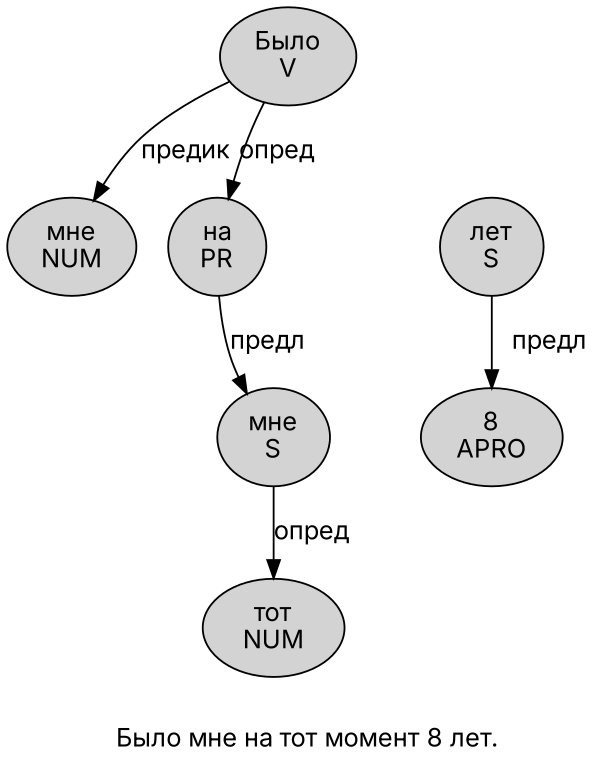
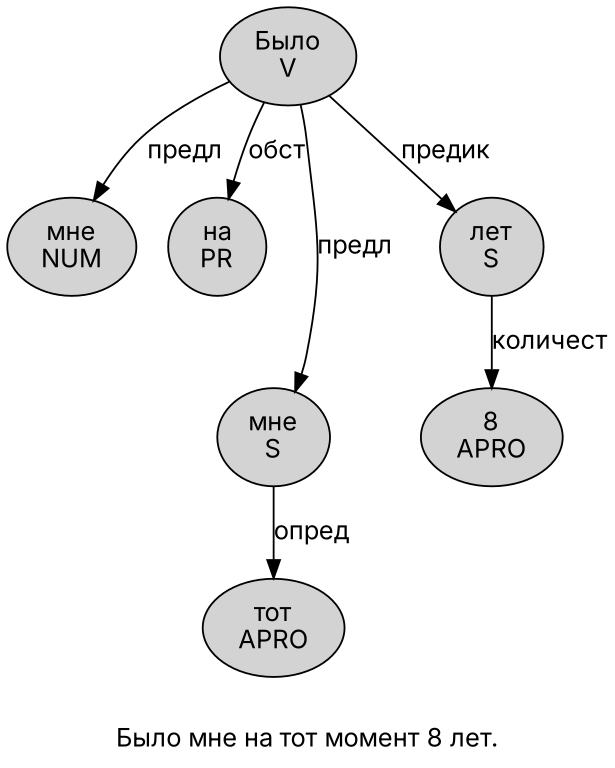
edge "Было V" -> "лет S": added, label "предик"
edge "Было V" -> "мне NUM": label "предик" -> "предл"
edge "Было V" -> "на PR": label "опред" -> "обст"
edge "на PR" -> "мне S": now "Было V" -> "мне S"
edge "лет S" -> "8 APRO": label "предл" -> "количест"
node "тот NUM": label "тот NUM" -> "тот APRO"
